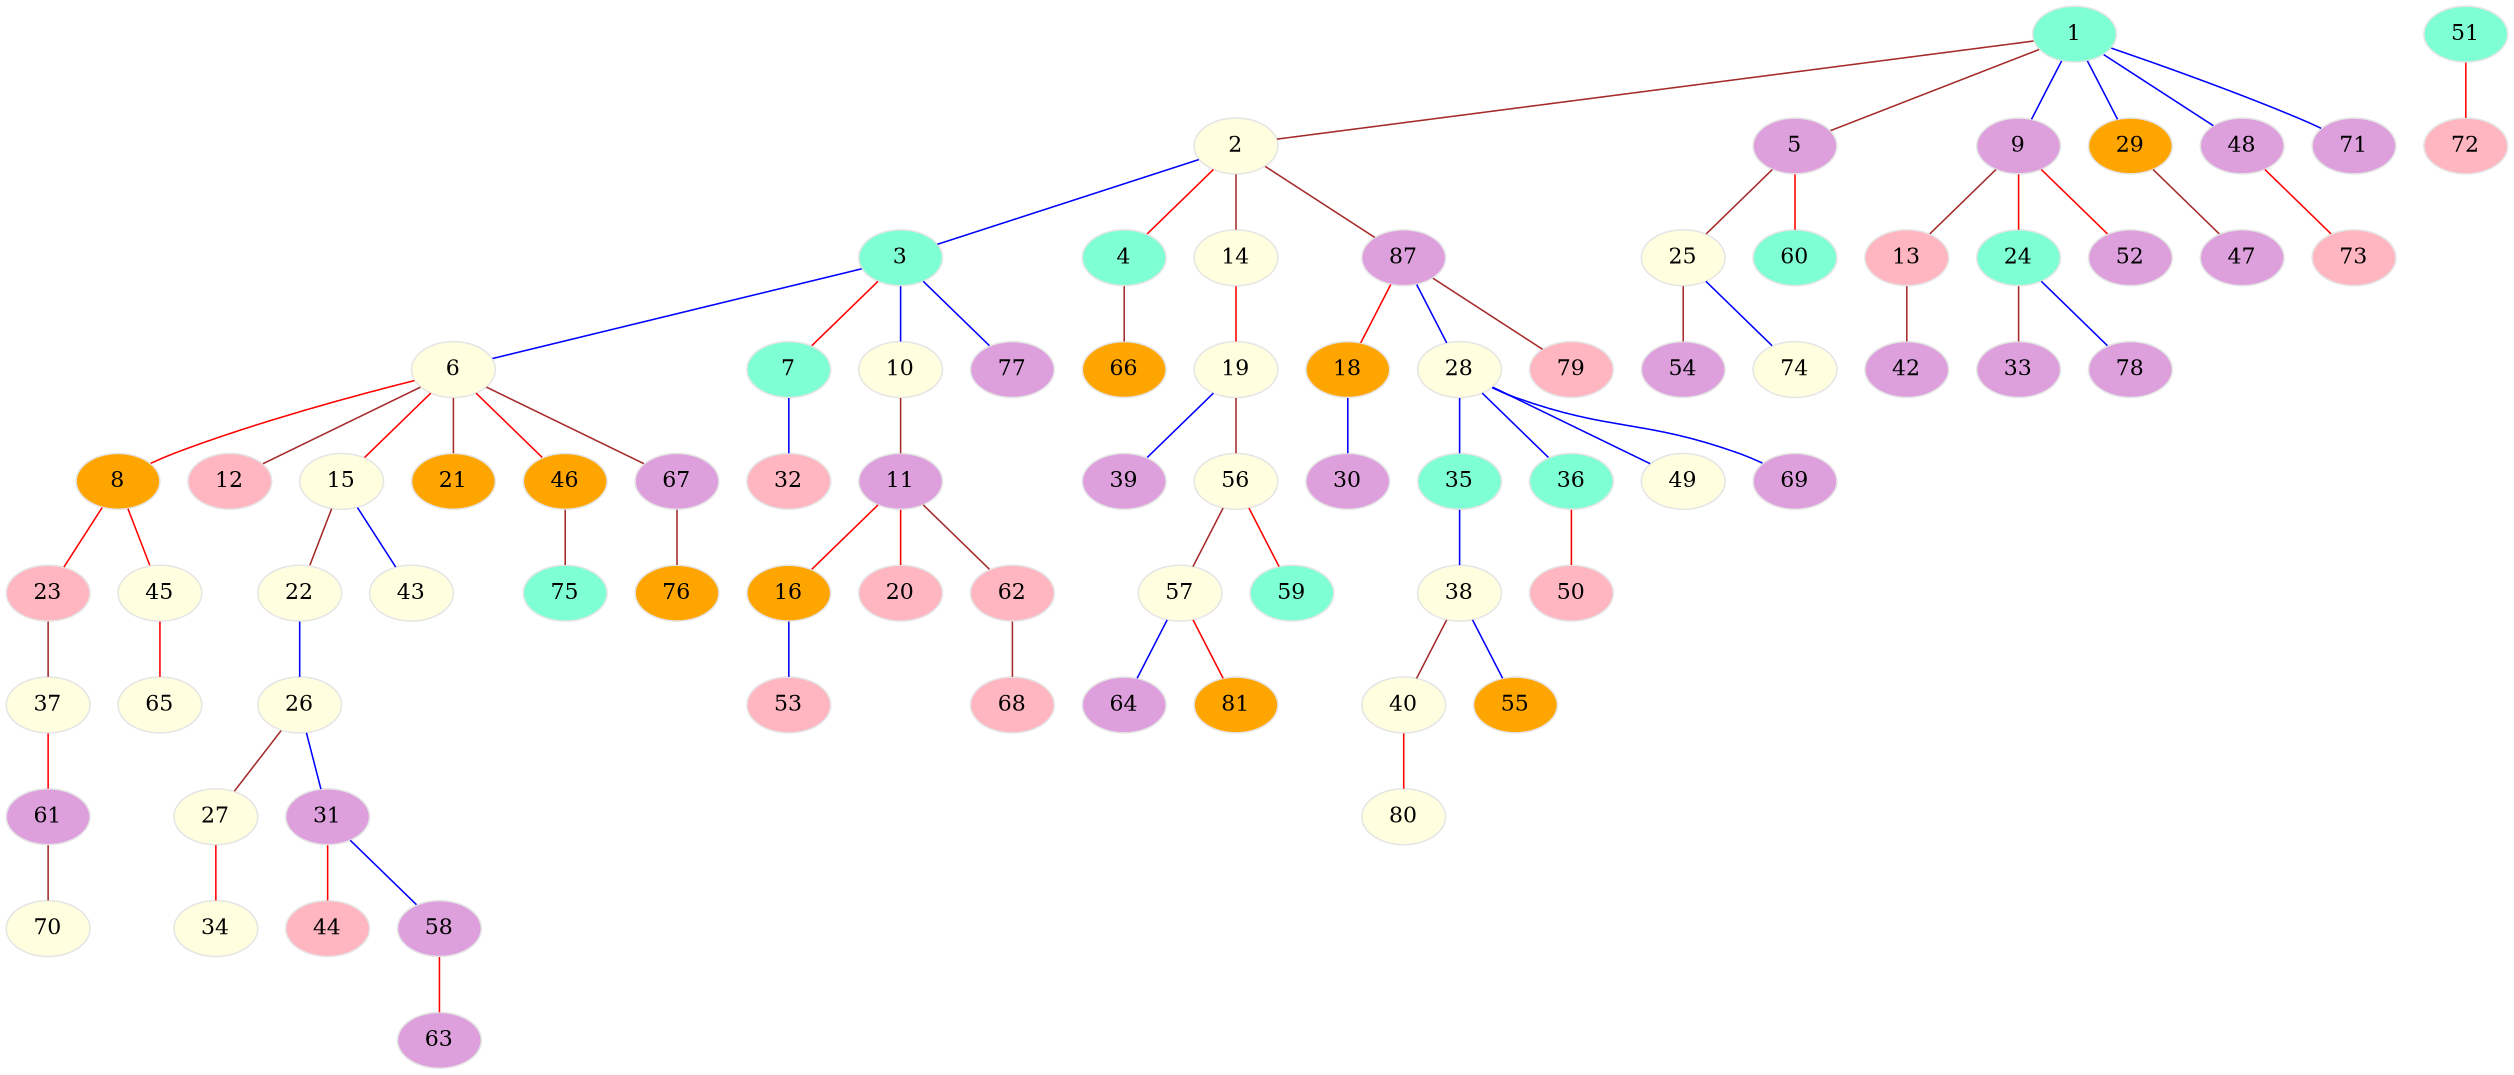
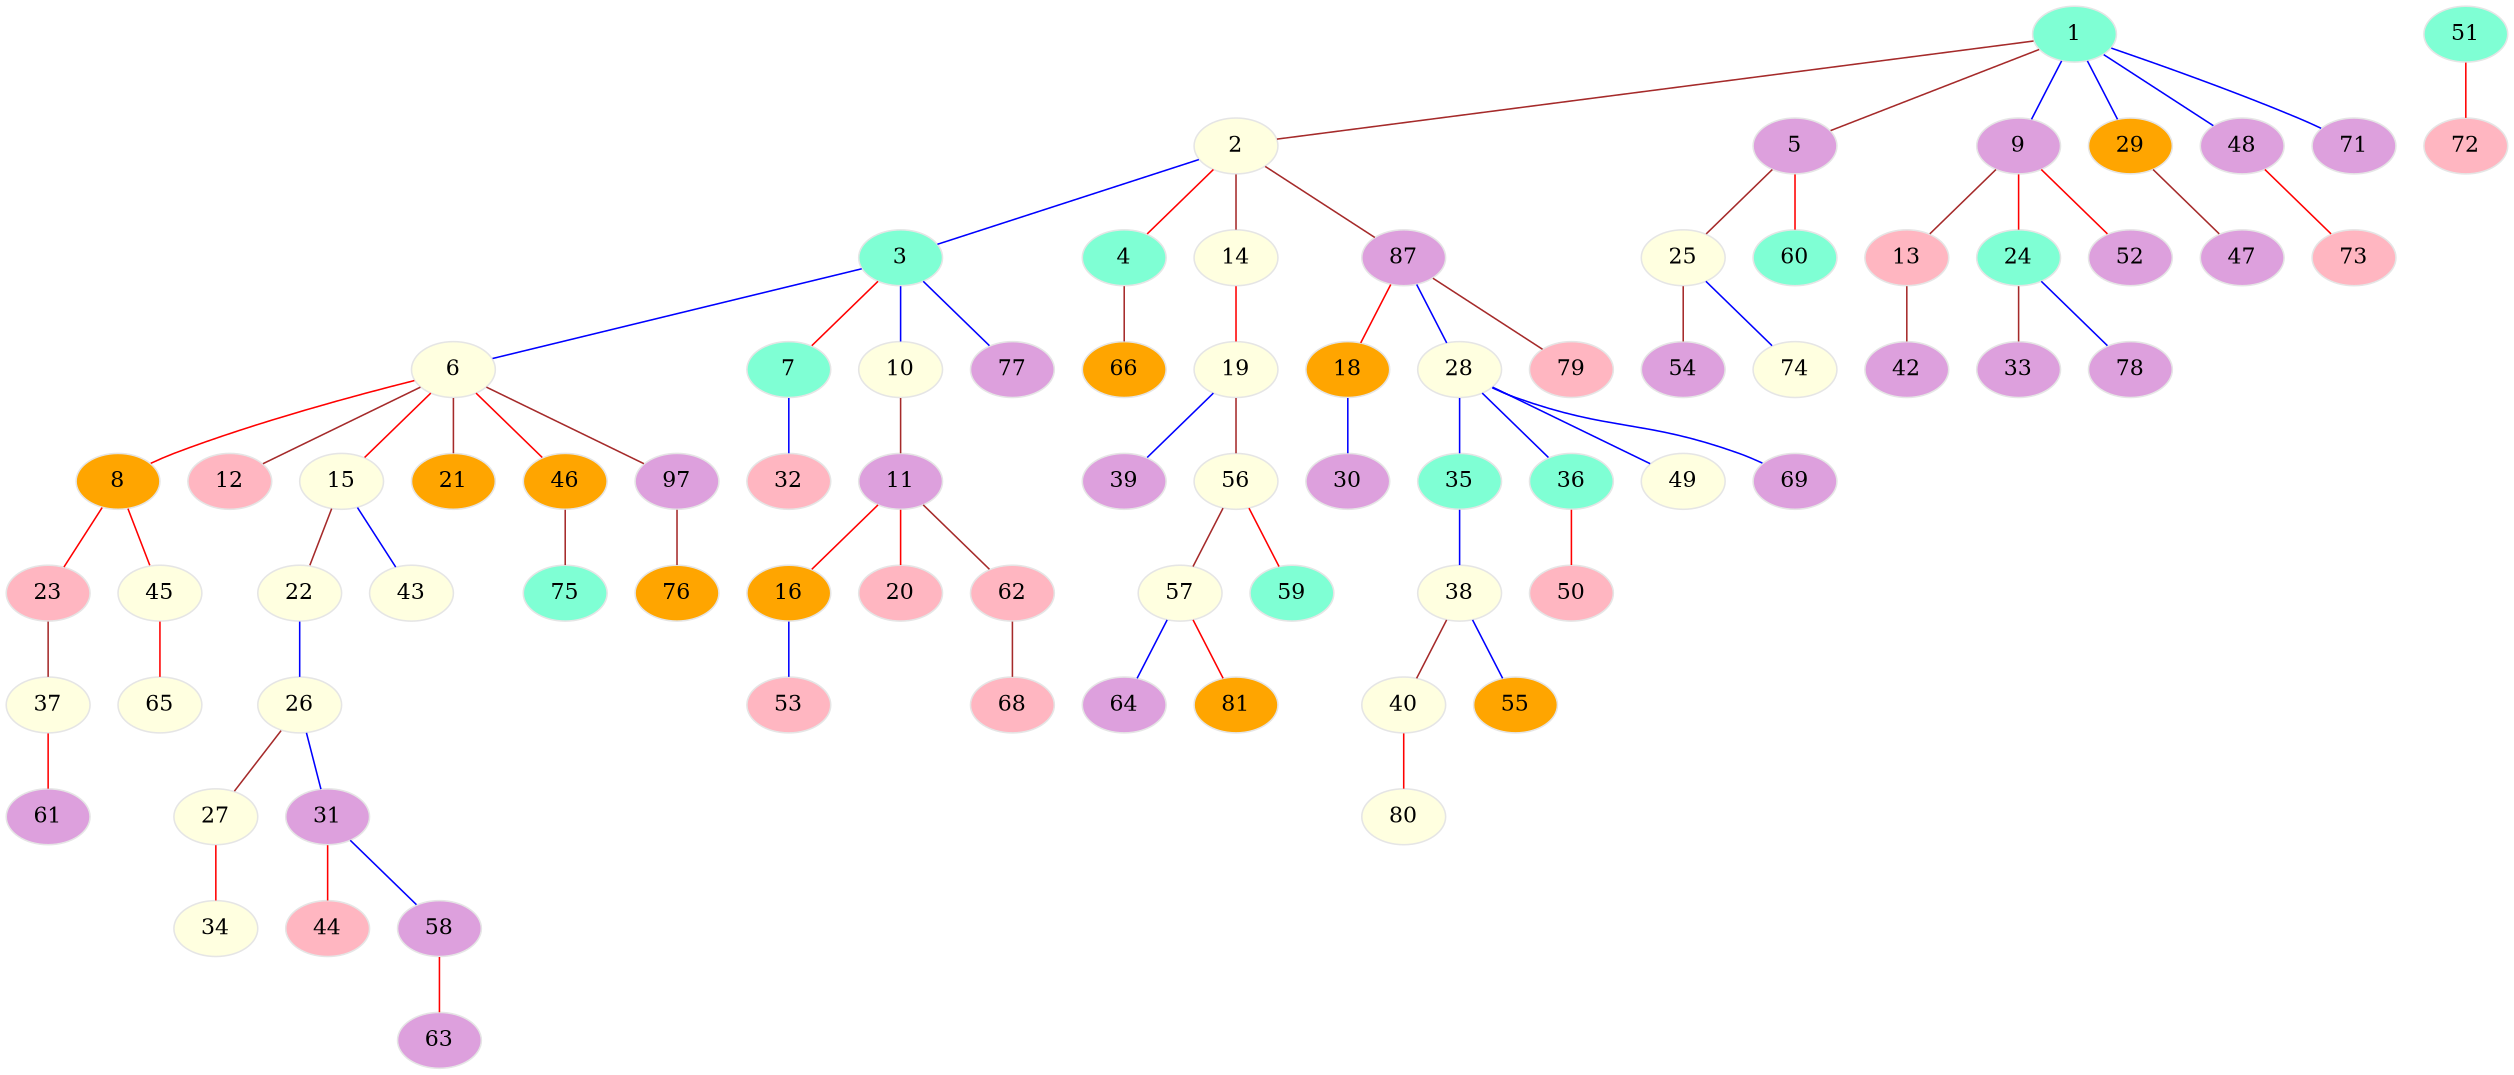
node "67": label "67" -> "97"
node "70": removed
